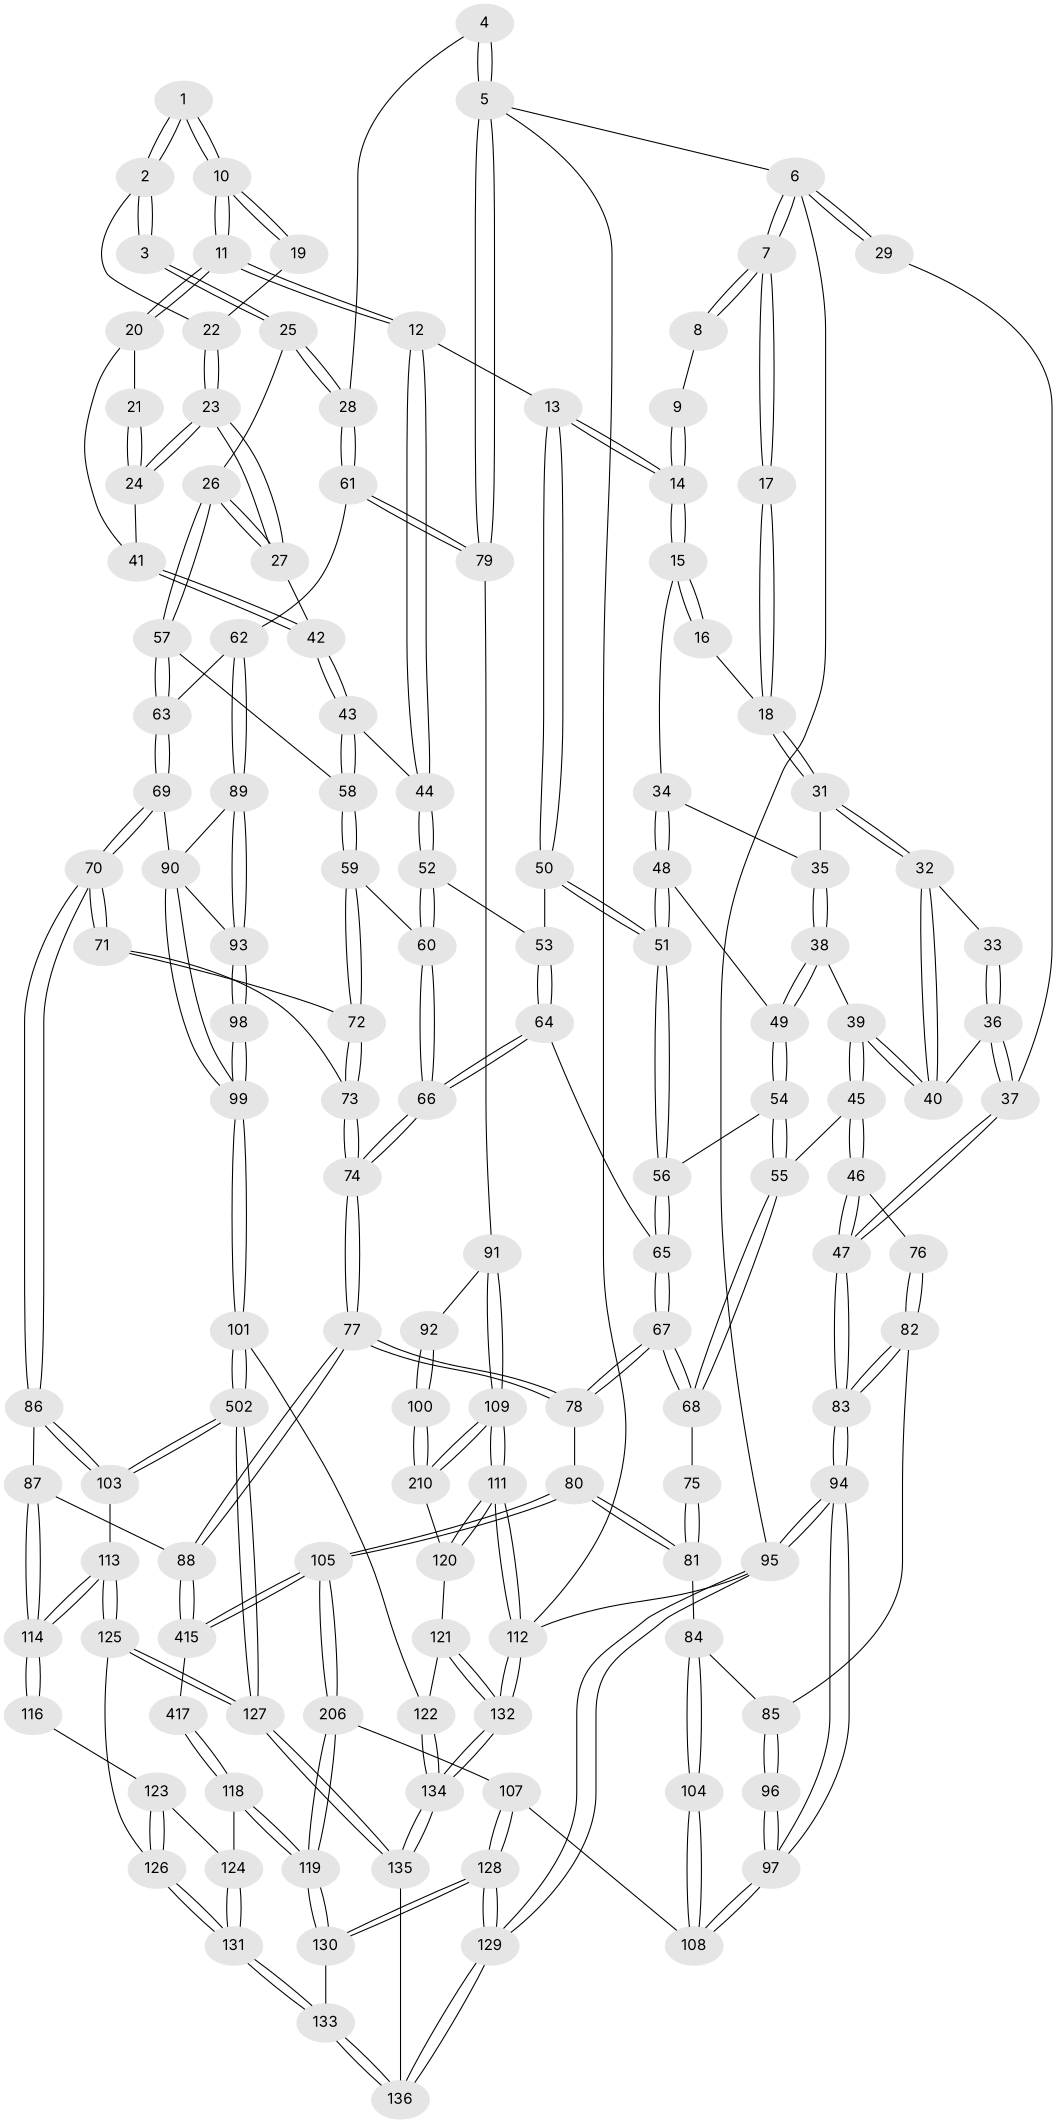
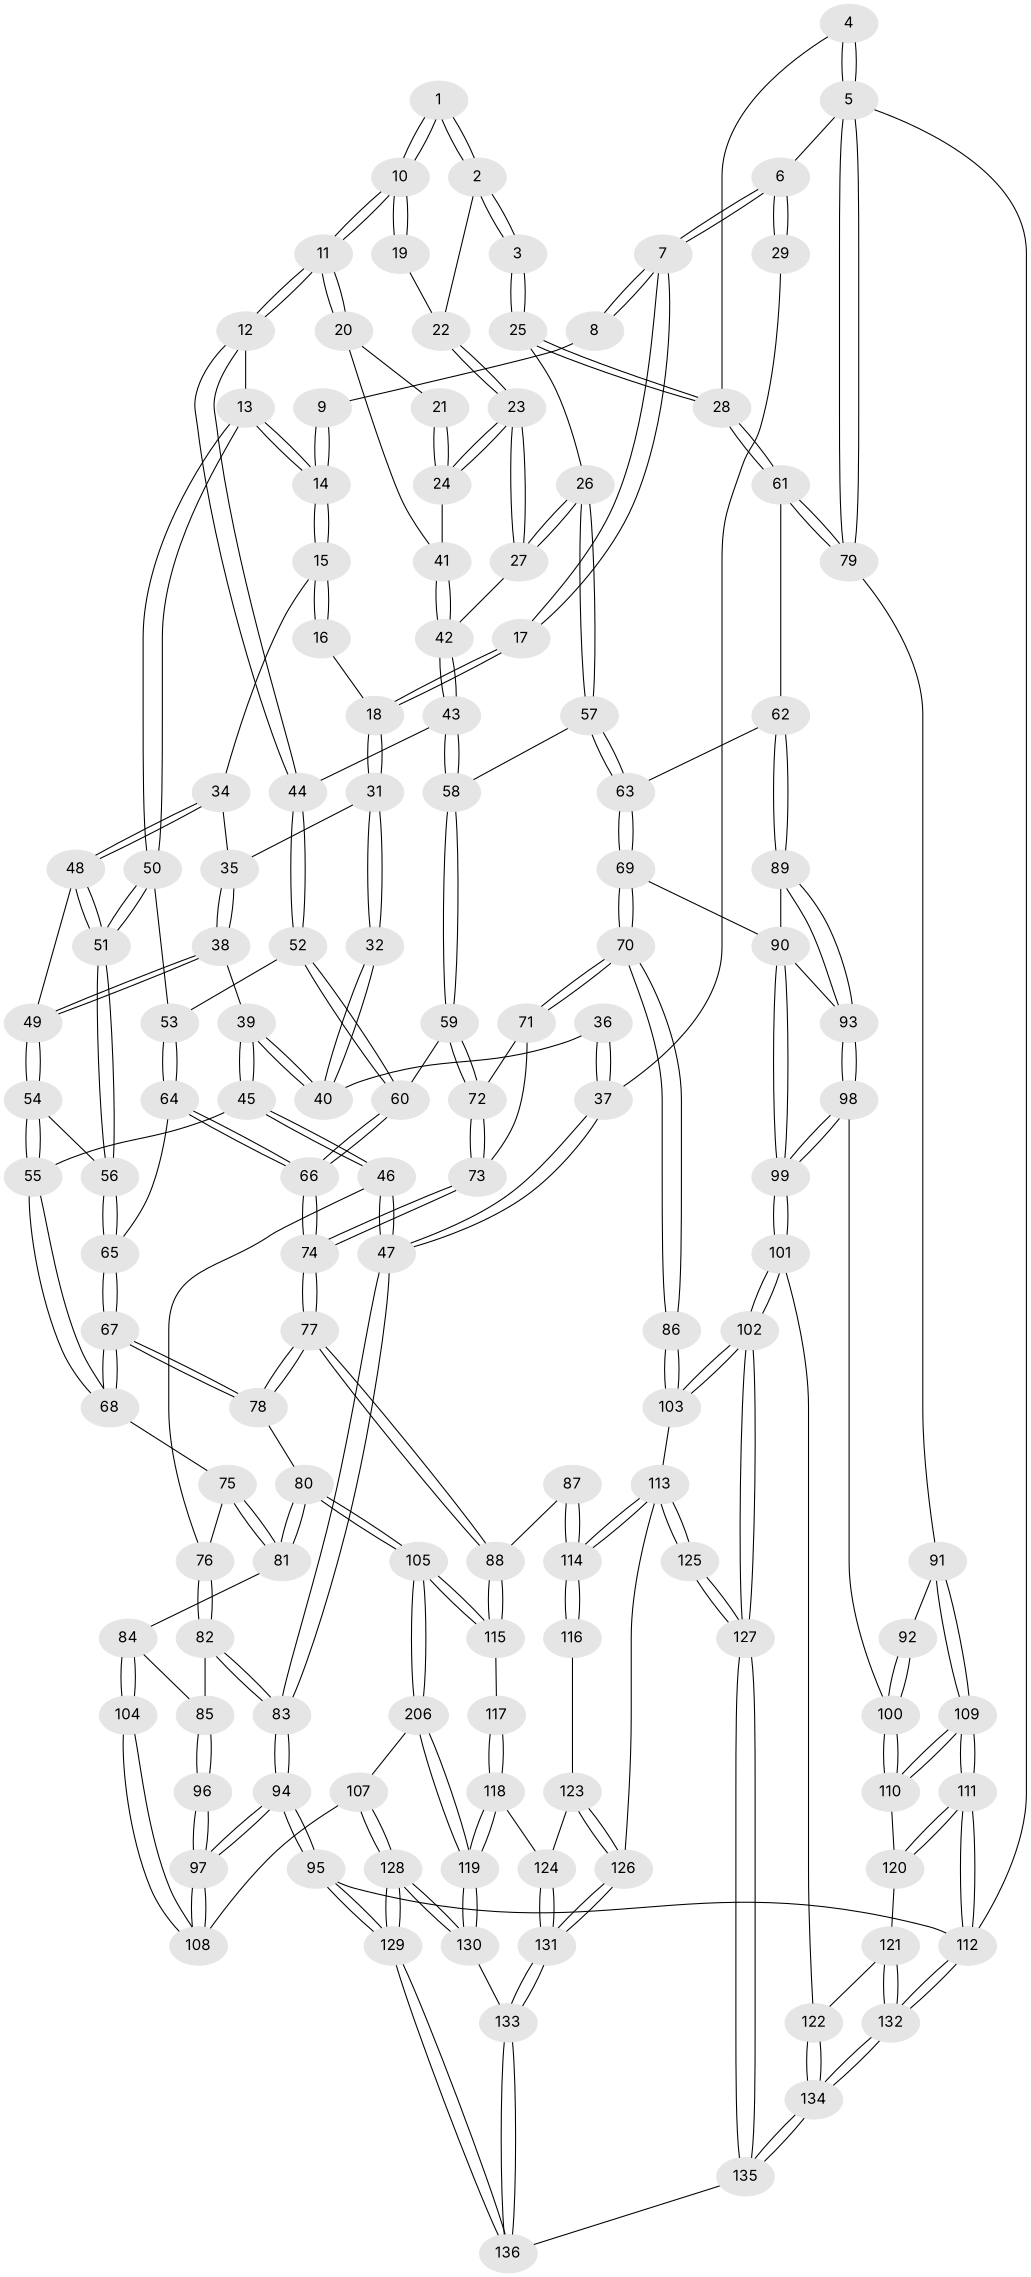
edge "6" -- "95": removed
node "33": removed
node "502": label "502" -> "102"
edge "98" -- "100": added
edge "86" -- "87": removed
node "210": label "210" -> "110"
edge "75" -- "76": added
node "415": label "415" -> "115"
node "417": label "417" -> "117"
edge "125" -- "126": now "113" -- "126"
